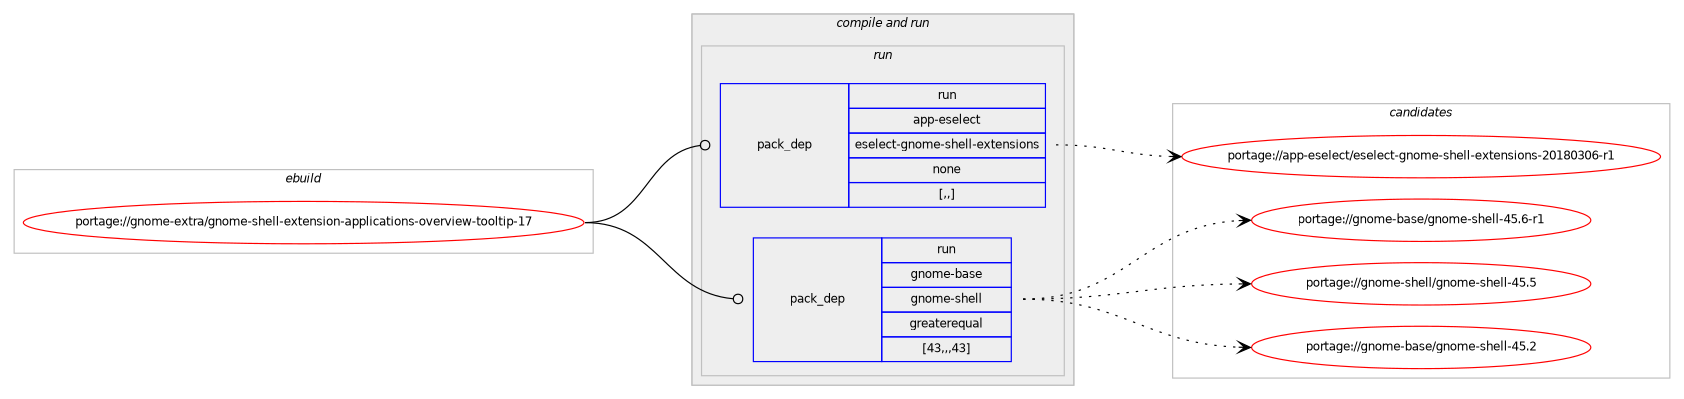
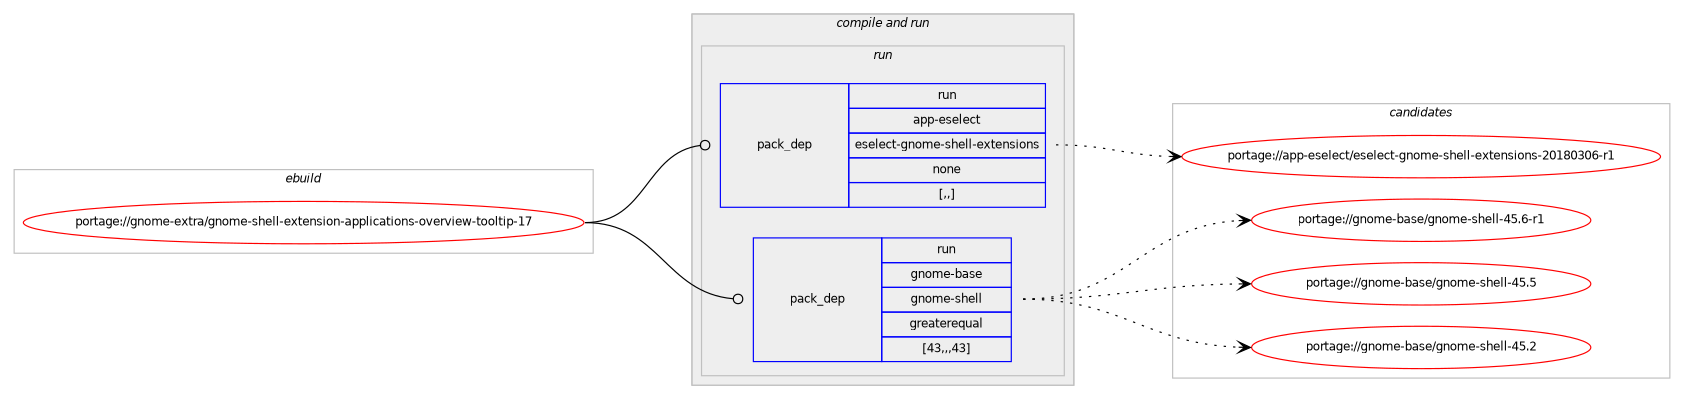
node "portage://gnome-shell/gnome-shell-45.5": label "portage://gnome-shell/gnome-shell-45.5" -> "portage://gnome-base/gnome-shell-45.5"
